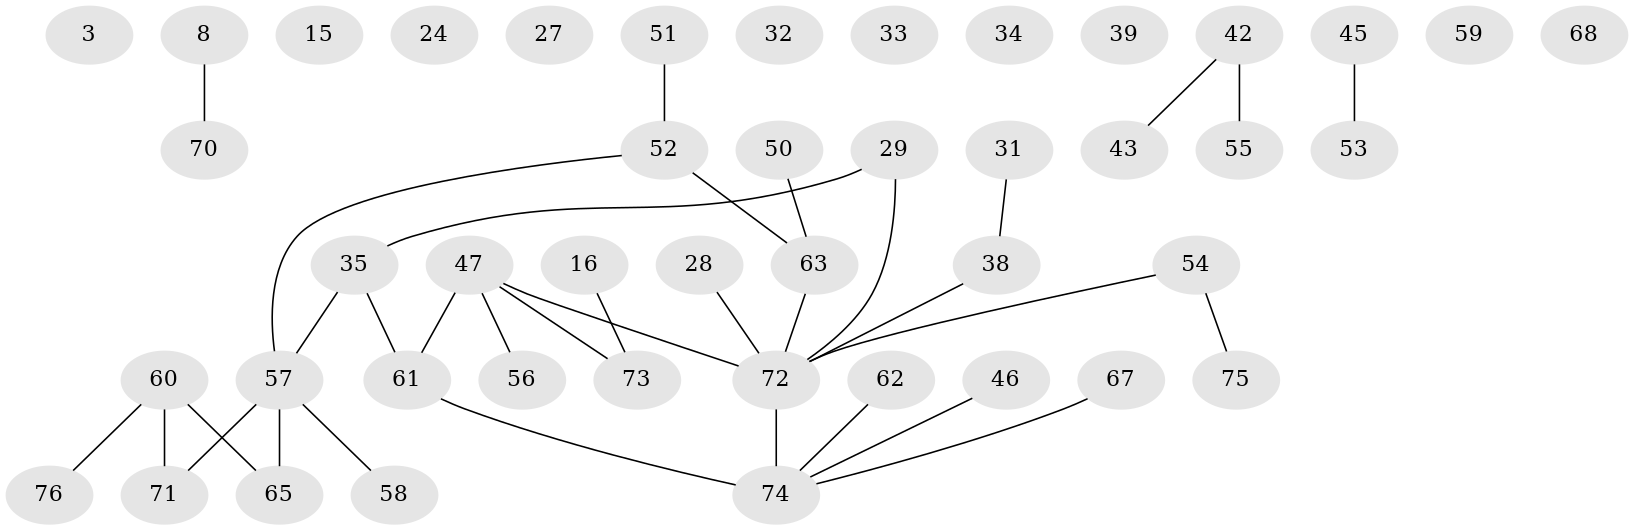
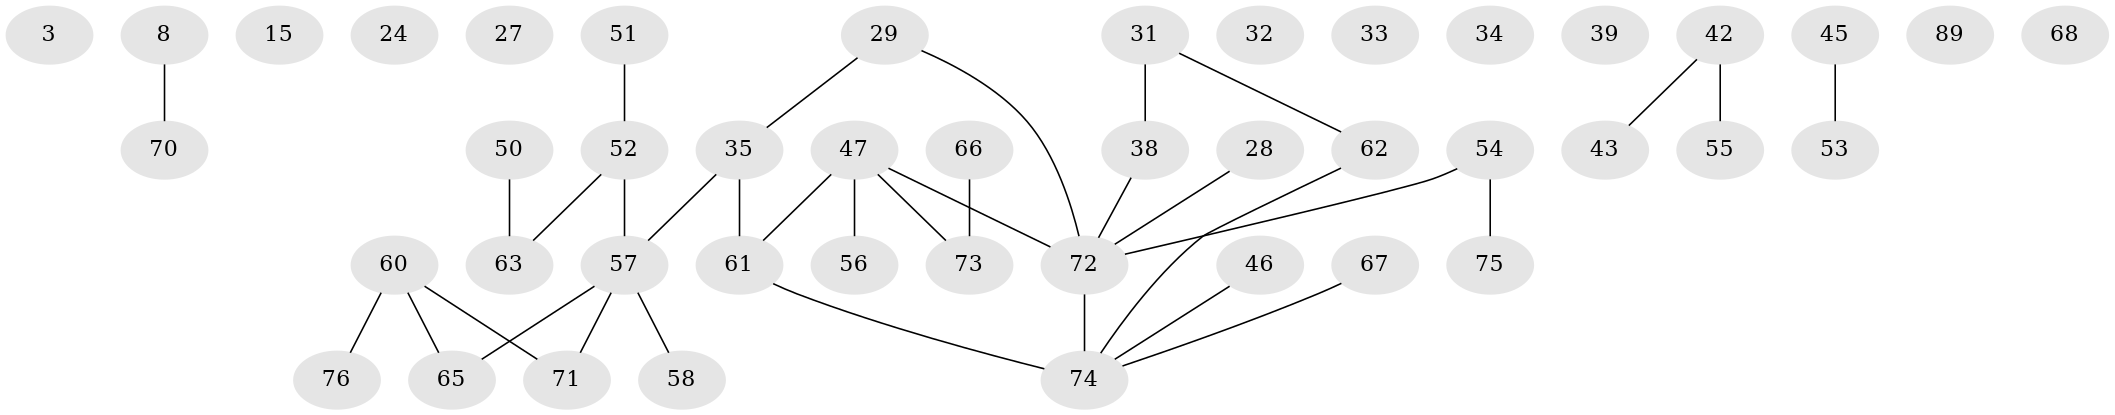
node "59": label "59" -> "89"
edge "31" -- "62": added
node "16": label "16" -> "66"
edge "63" -- "72": removed
